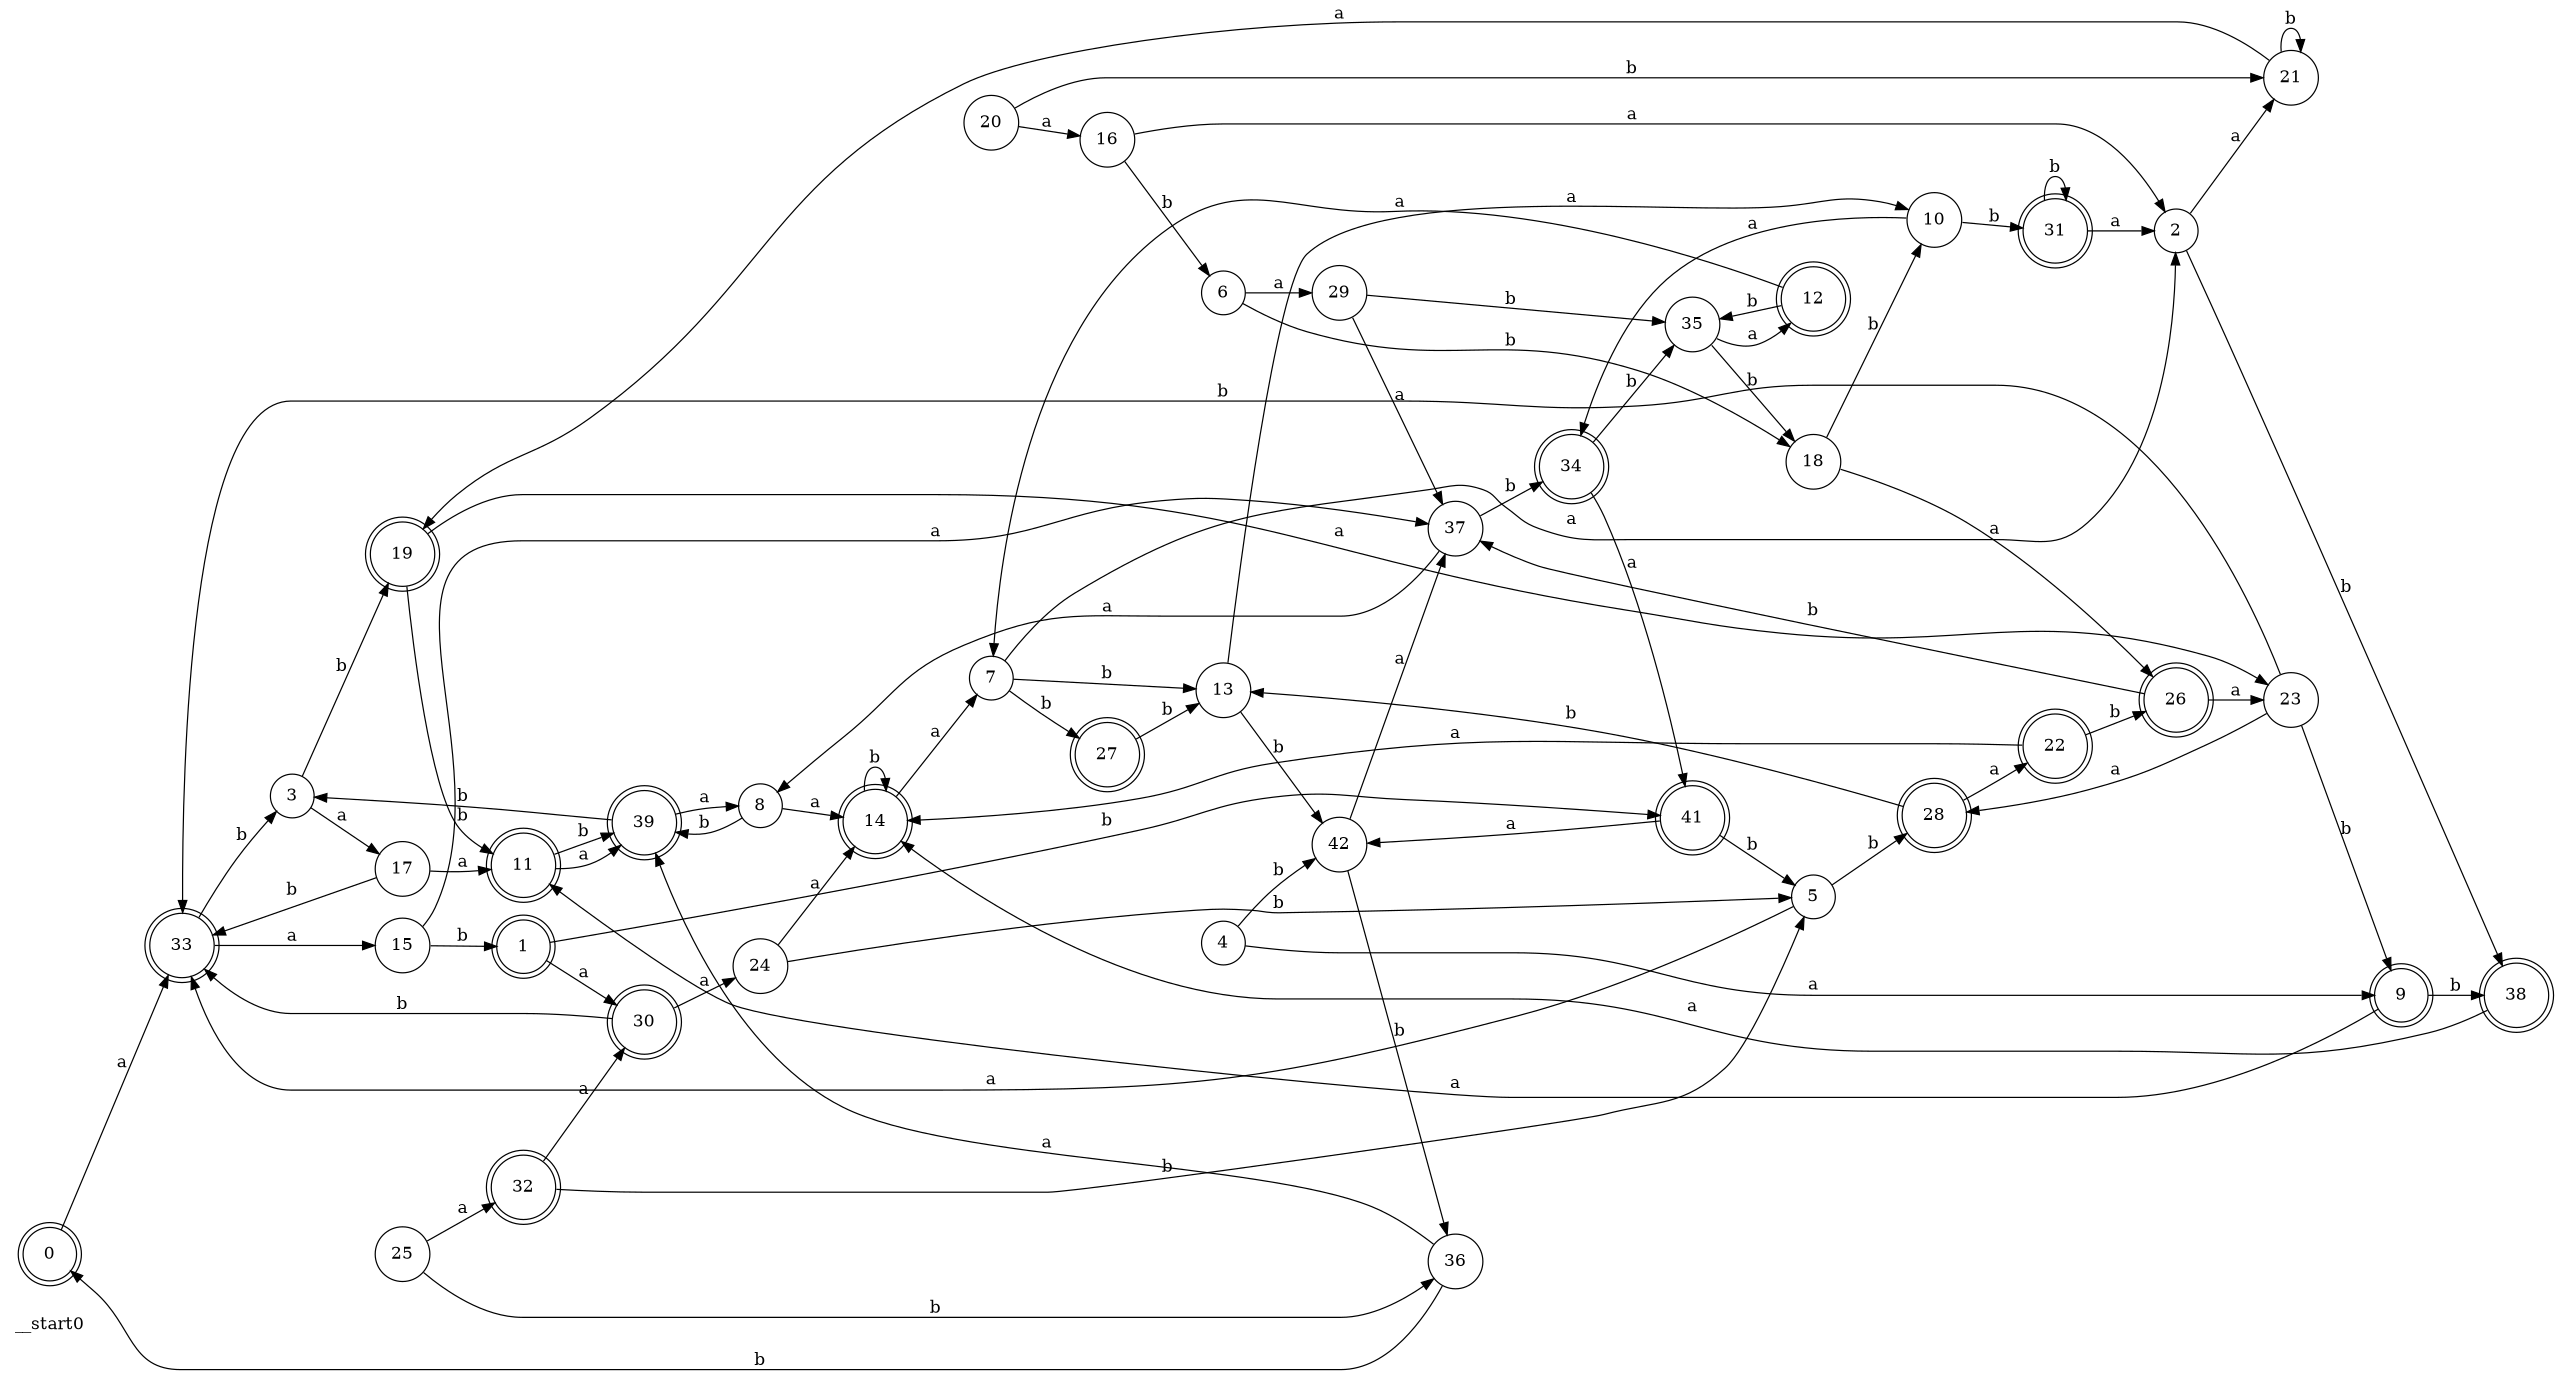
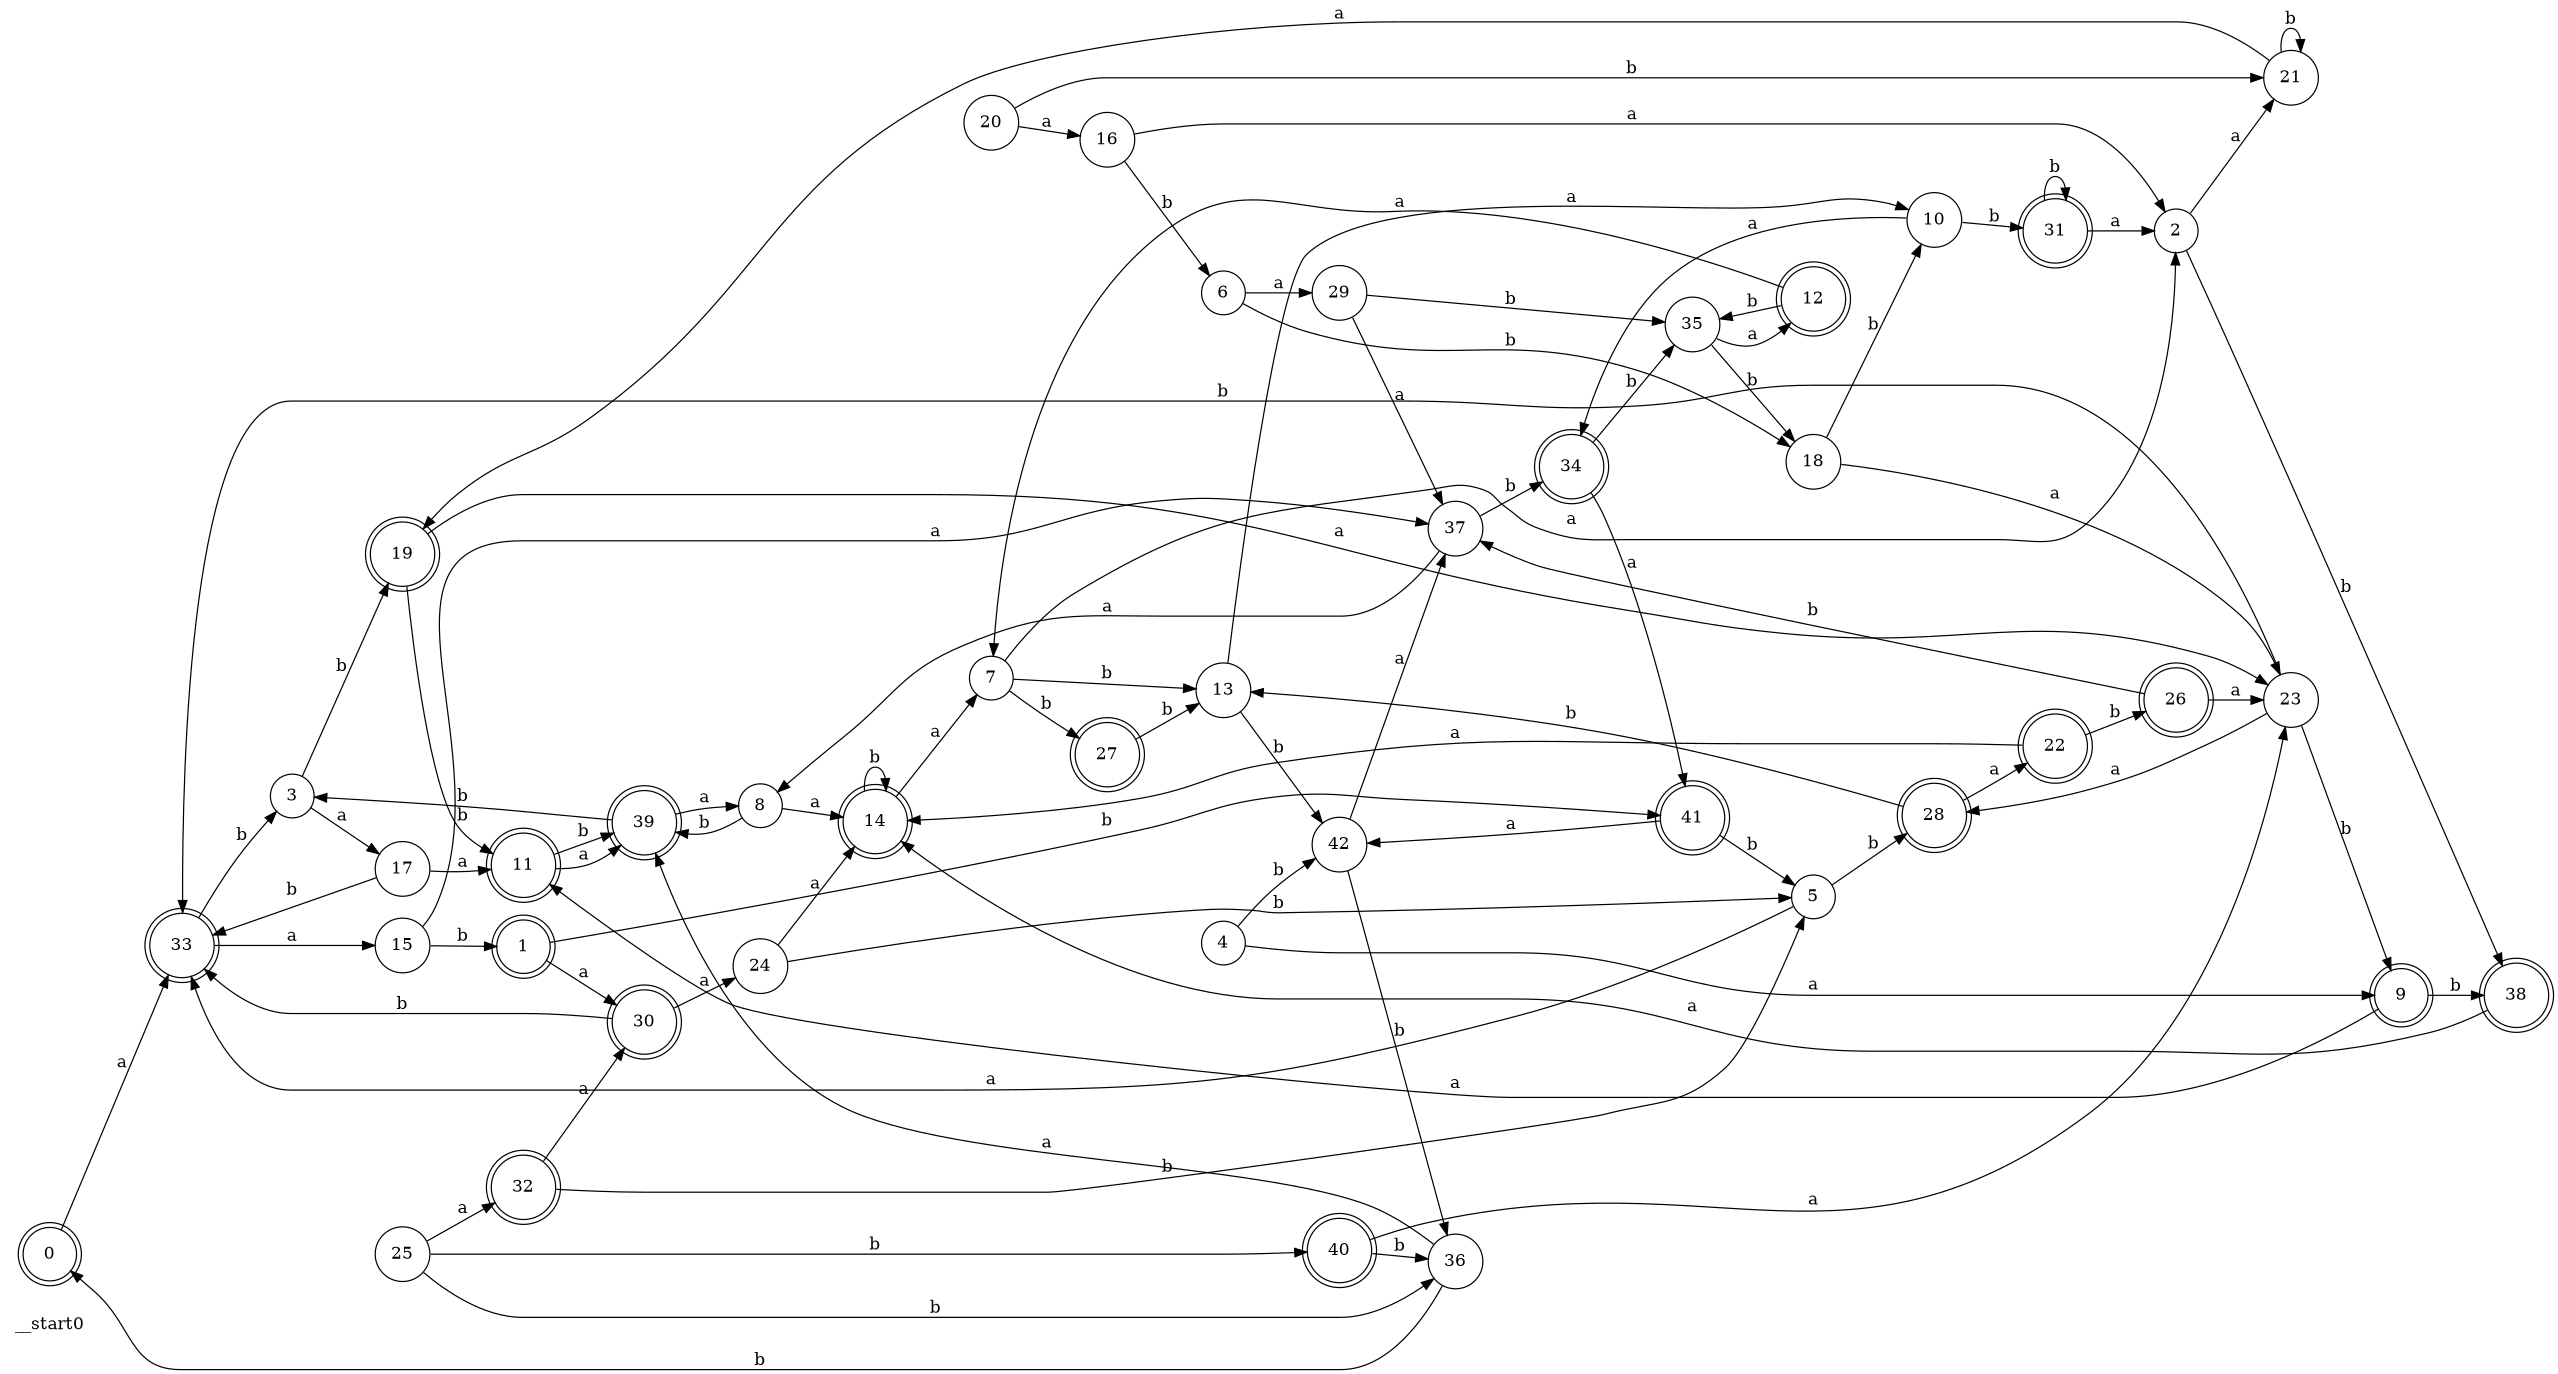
edge "18" -> "26": now "18" -> "23"
node "40": added
